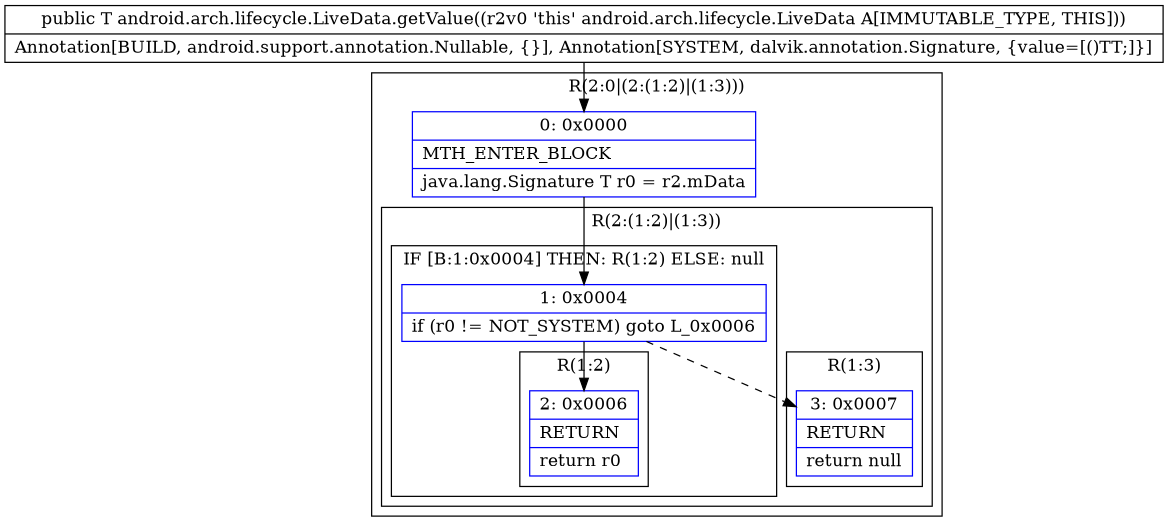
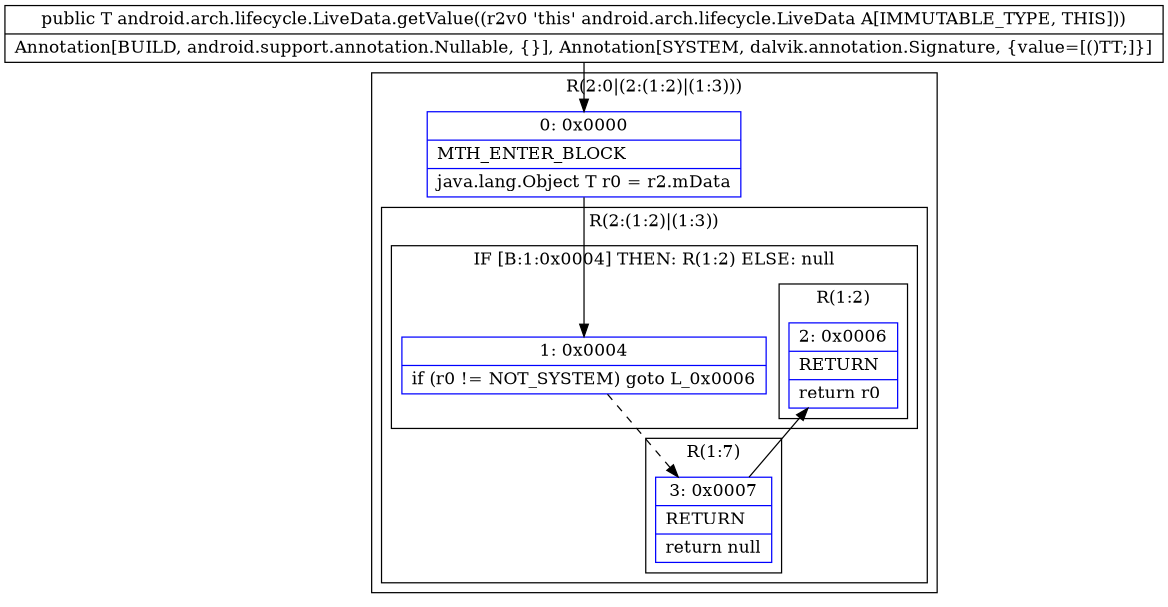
node "0: 0x0000": text "java.lang.Signature T r0 = r2.mData" -> "java.lang.Object T r0 = r2.mData"
edge "1: 0x0004" -> "2: 0x0006": now "3: 0x0007" -> "2: 0x0006"
cluster "R(1:3)": label "R(1:3)" -> "R(1:7)"
